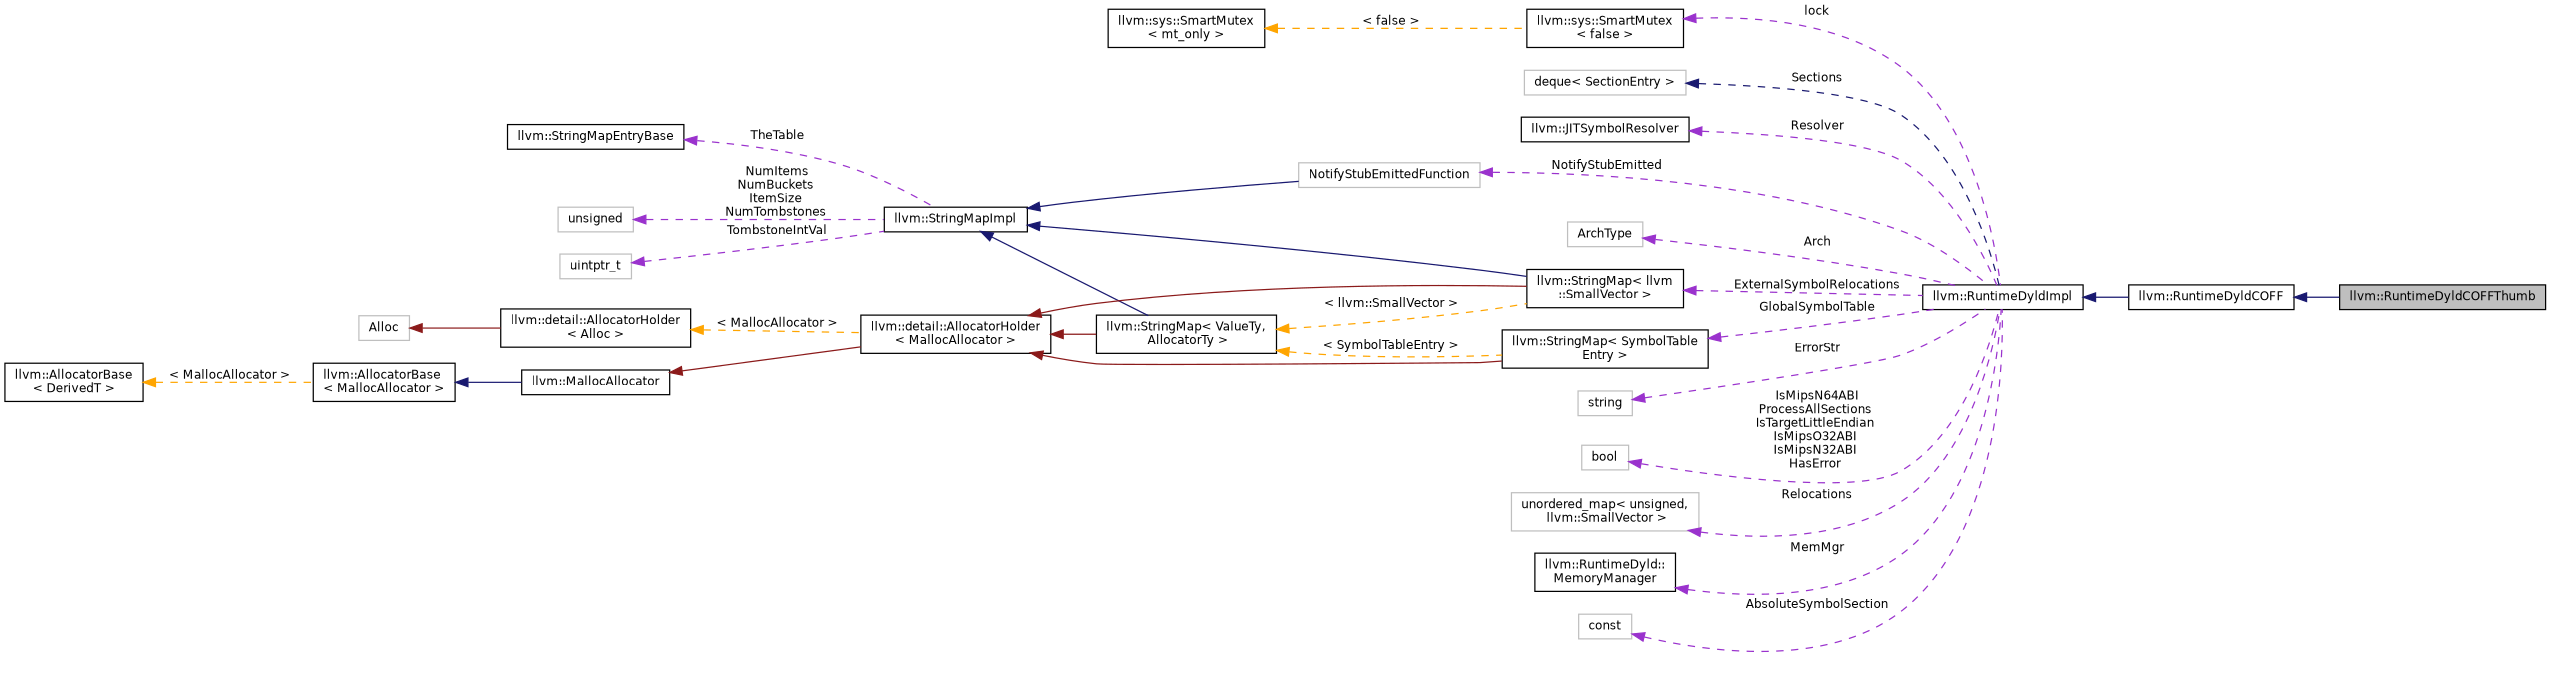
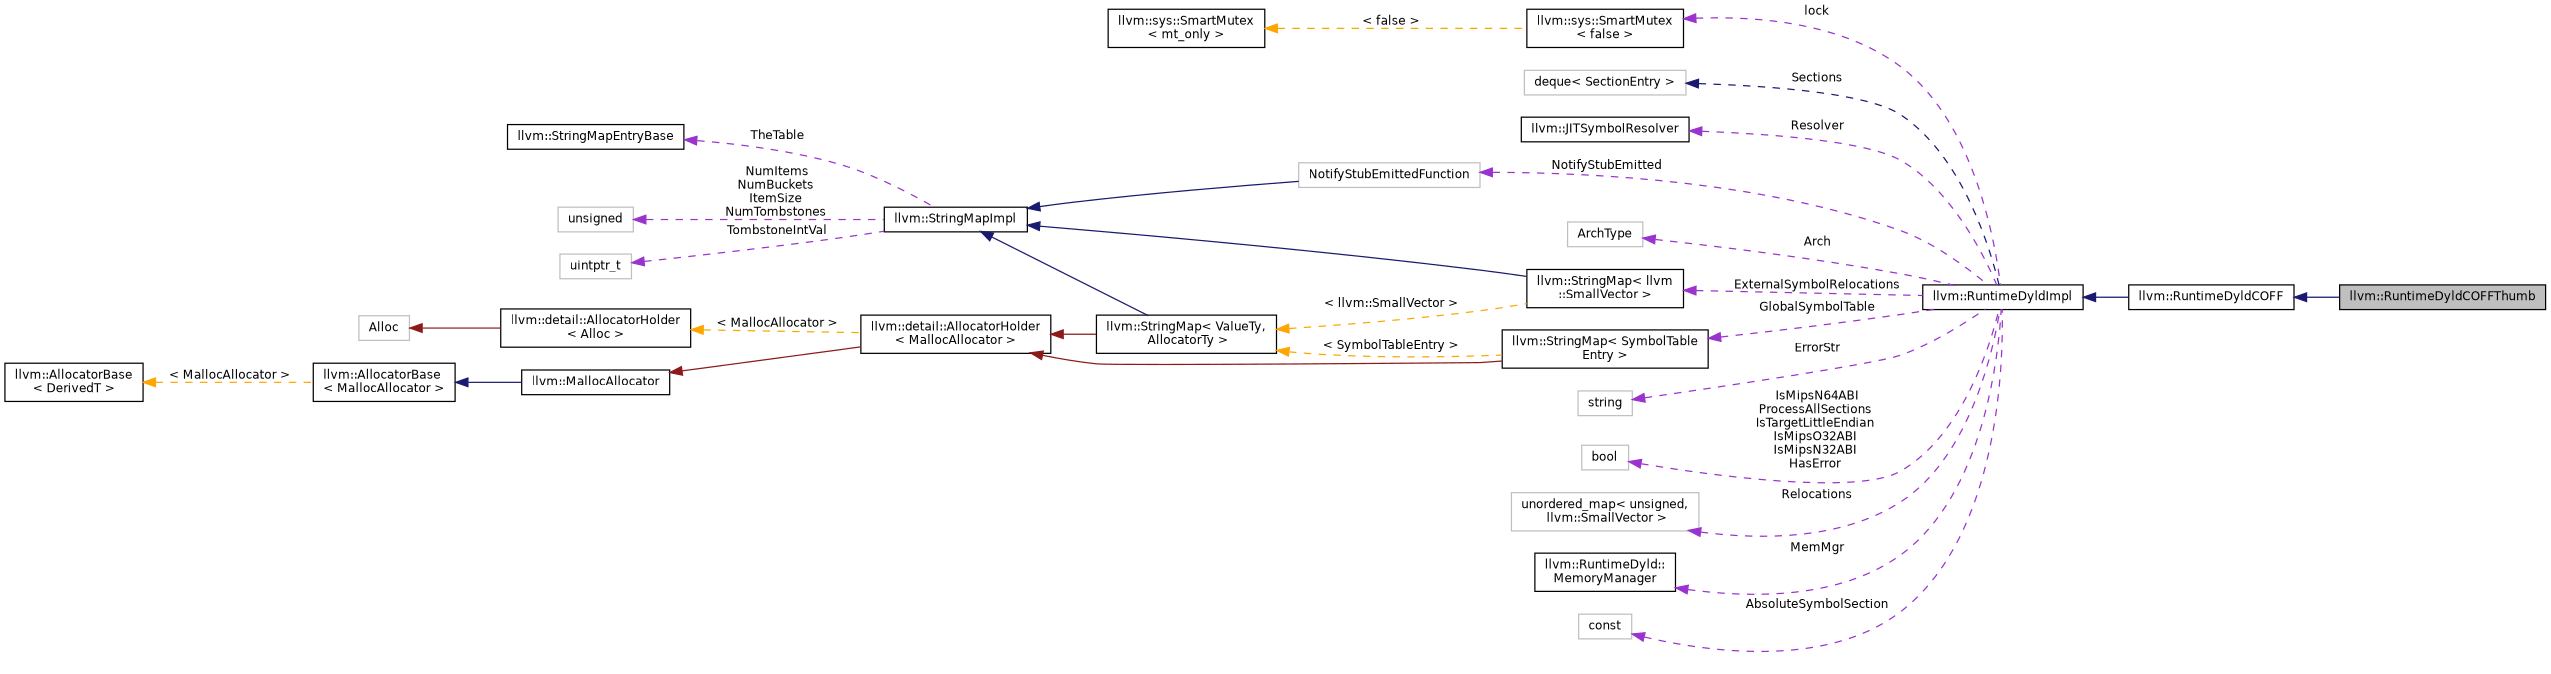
edge "llvm::StringMap< llvm ::SmallVector >" -> "llvm::detail::AllocatorHolder < MallocAllocator >": removed
